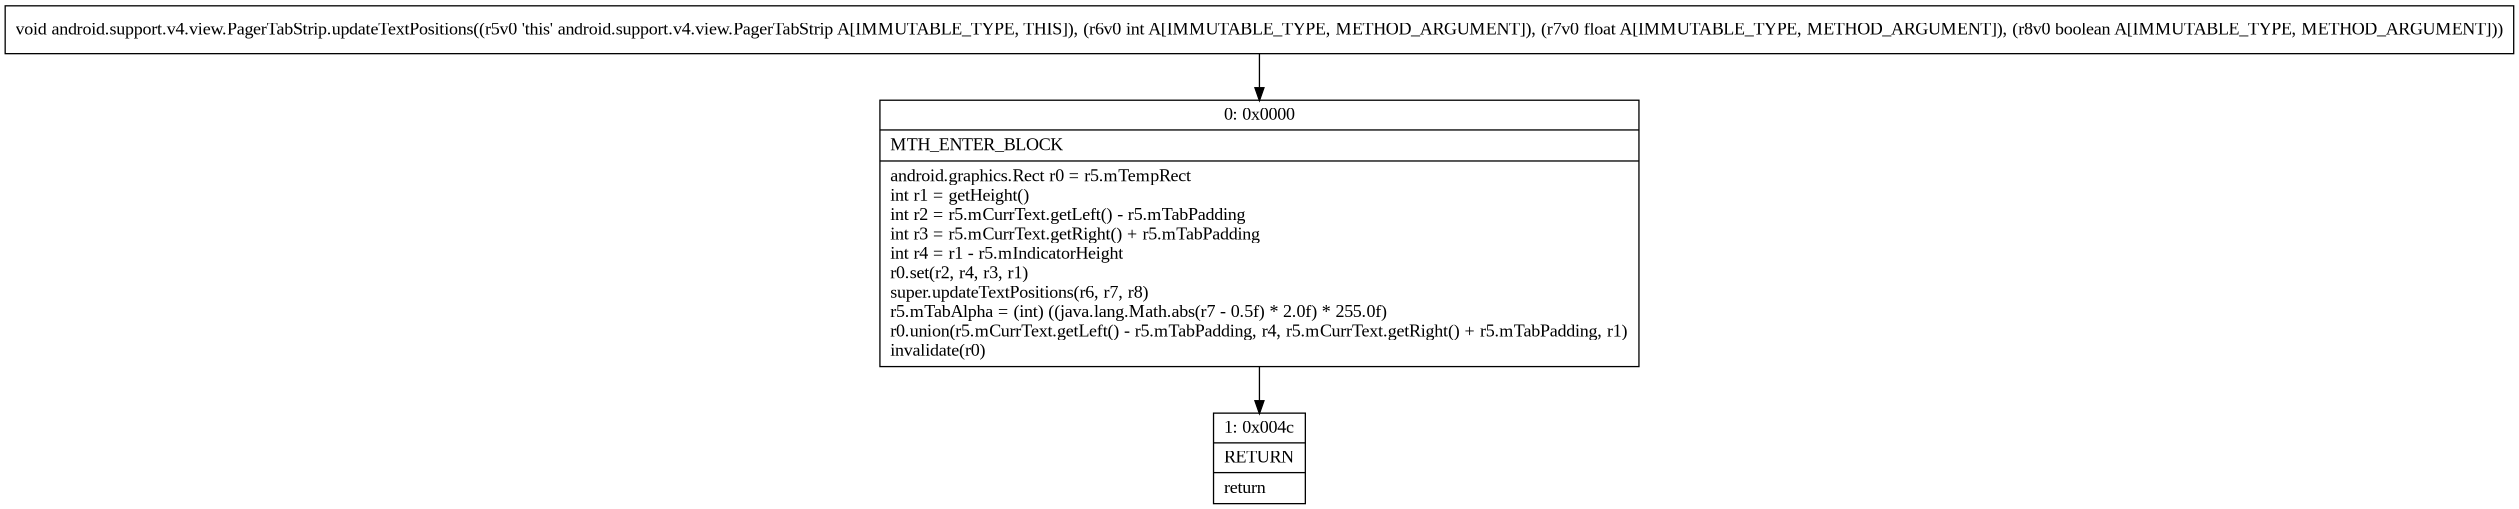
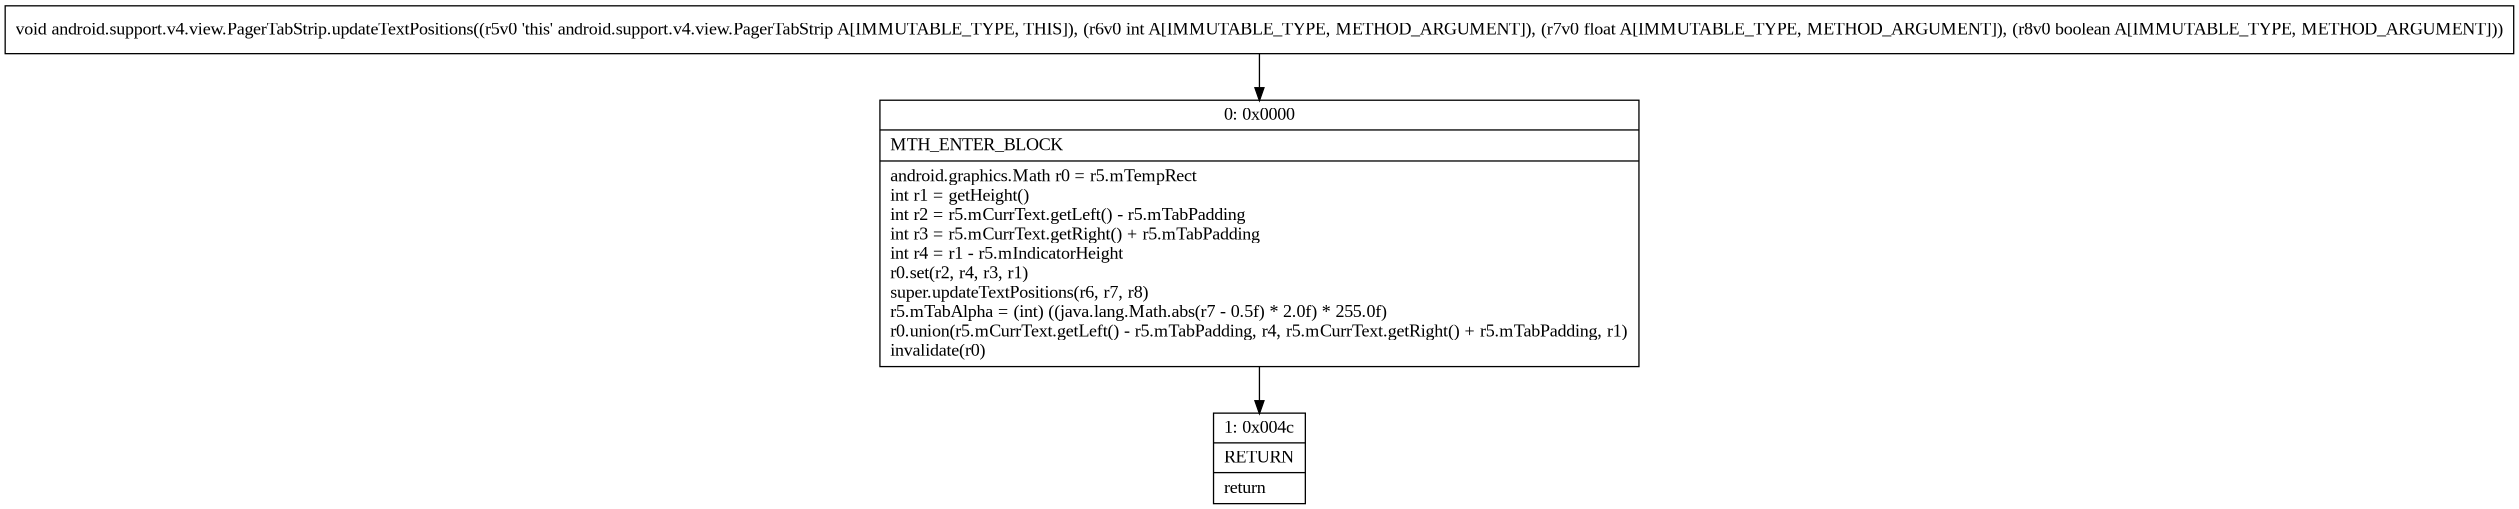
node "0: 0x0000": text "android.graphics.Rect r0 = r5.mTempRect" -> "android.graphics.Math r0 = r5.mTempRect"
